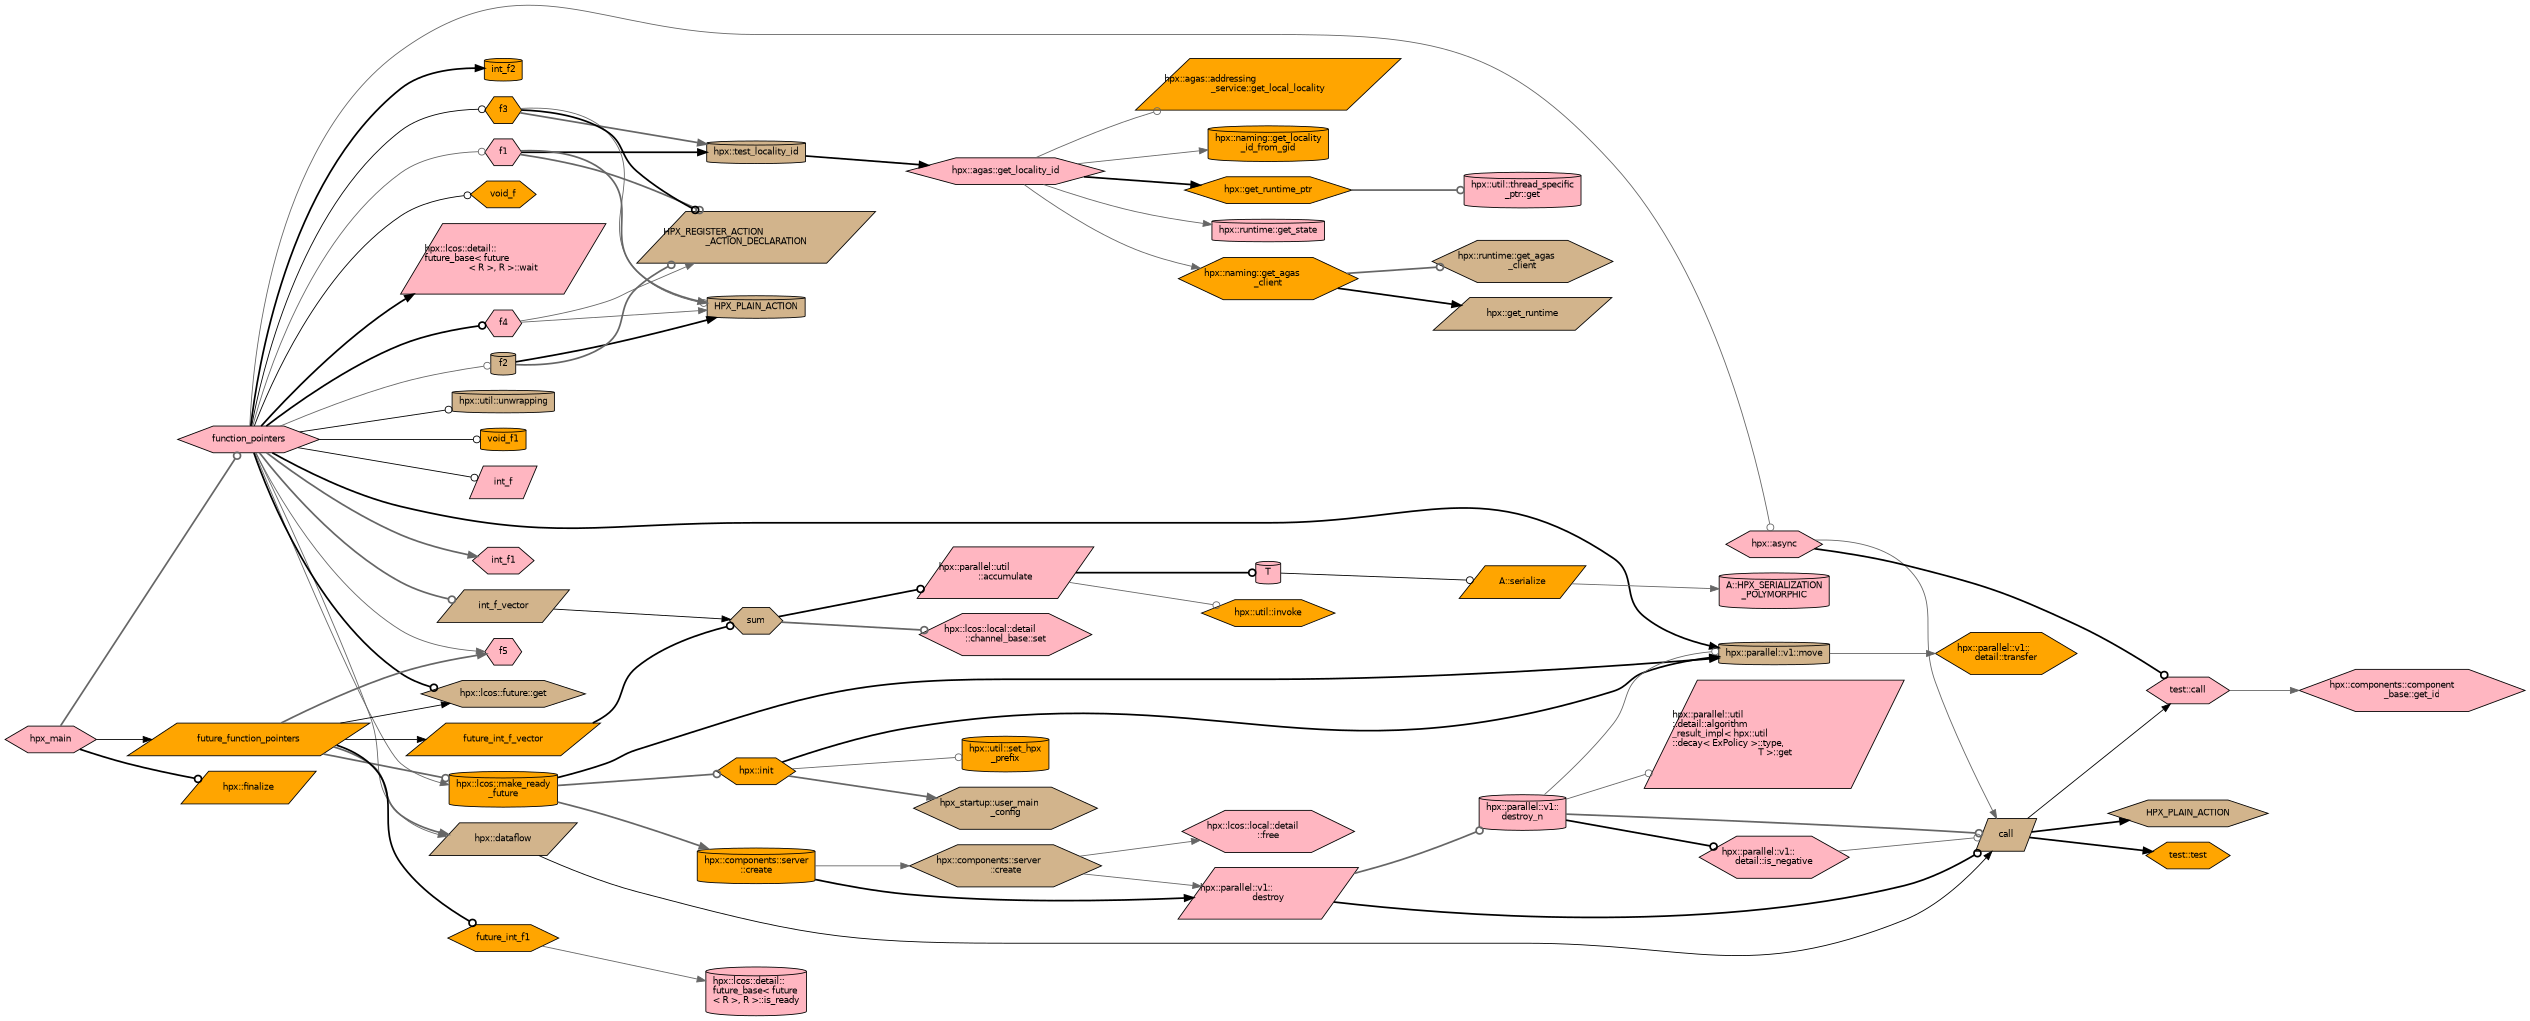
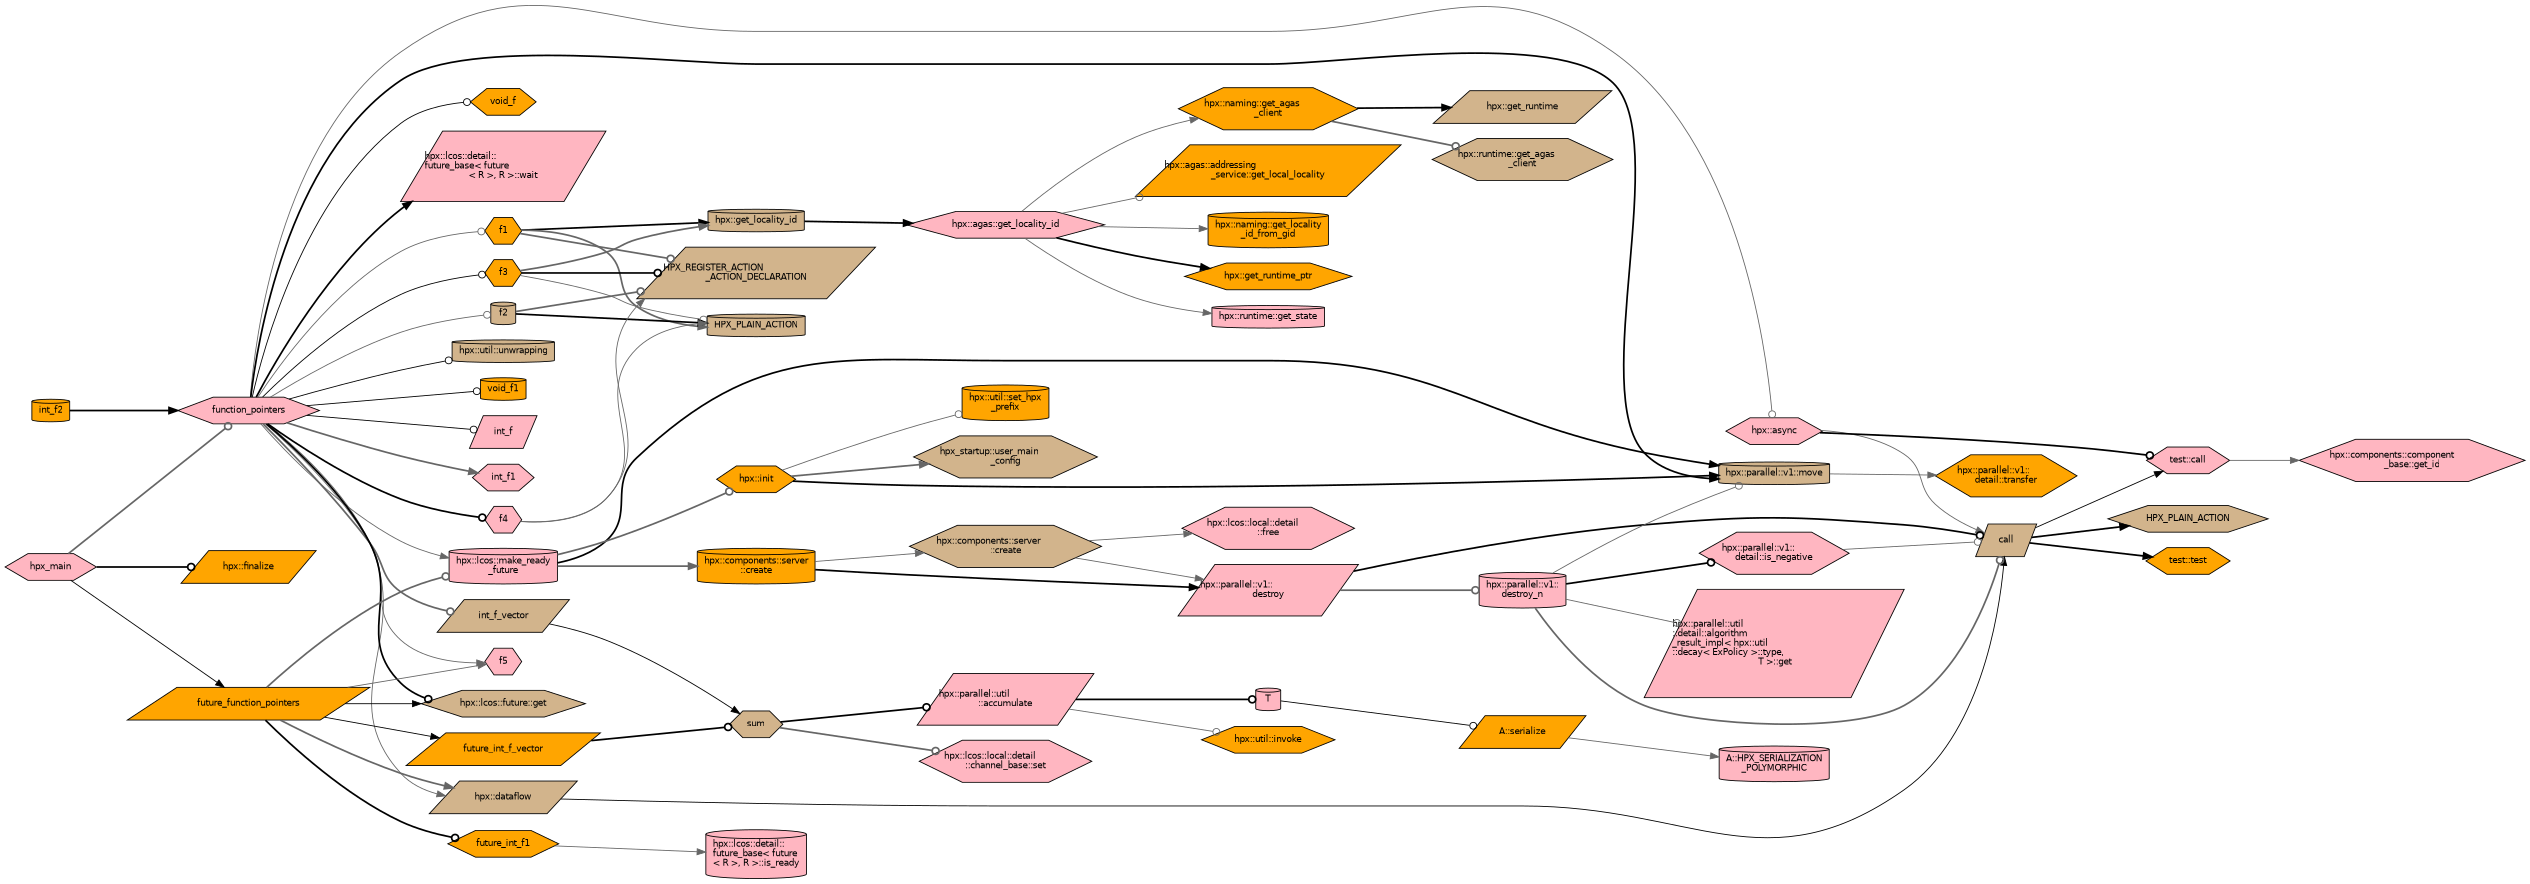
node "f1": fillcolor lightpink -> orange
node "hpx::test_locality_id": label "hpx::test_locality_id" -> "hpx::get_locality_id"
node "hpx::util::thread_specific _ptr::get": removed
edge "function_pointers" -> "int_f2": reversed
edge "future_function_pointers" -> "f5": style bold -> solid
node "hpx::lcos::make_ready _future": fillcolor orange -> lightpink
